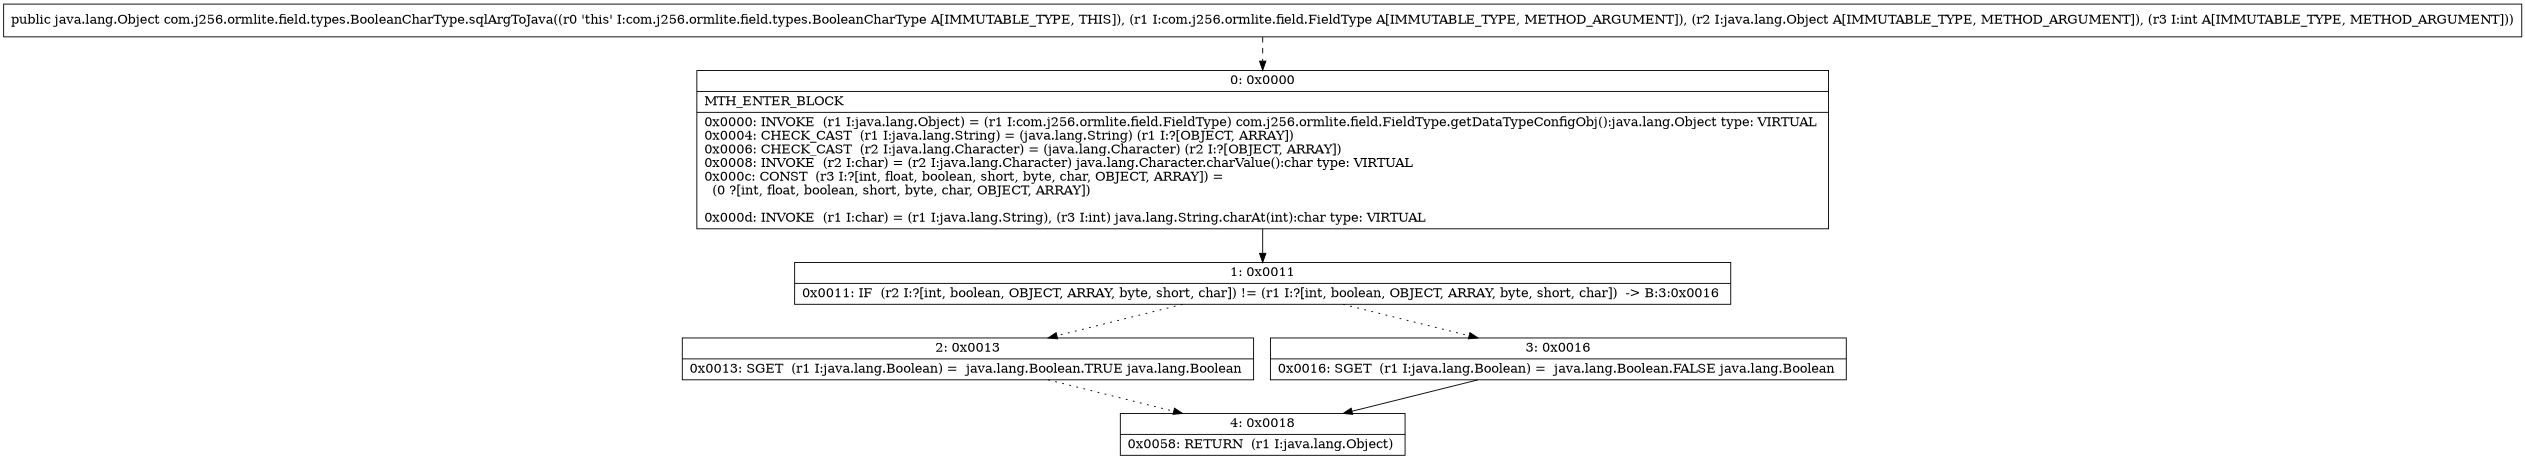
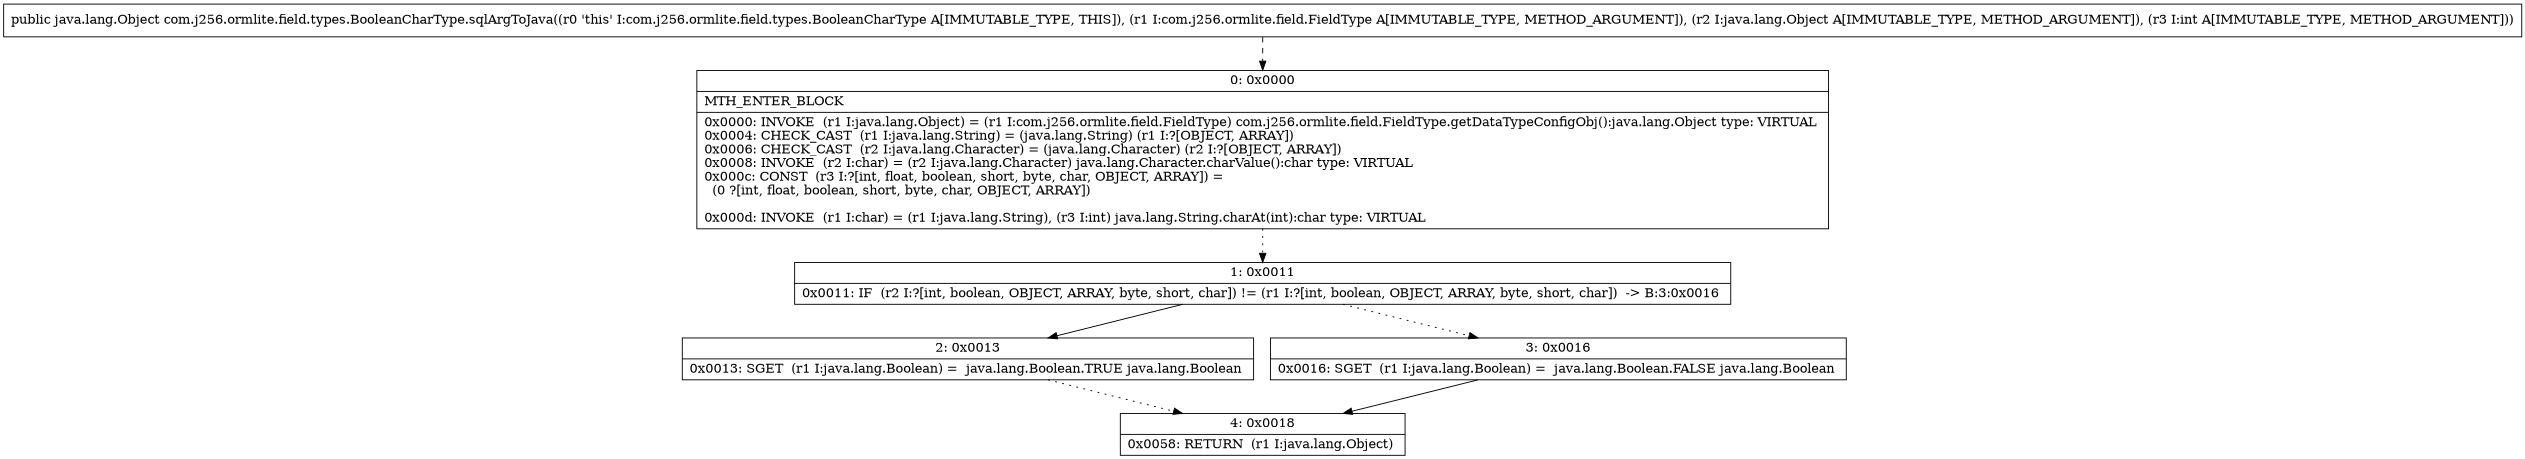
edge "0: 0x0000" -> "1: 0x0011": style solid -> dotted
edge "1: 0x0011" -> "2: 0x0013": style dotted -> solid
